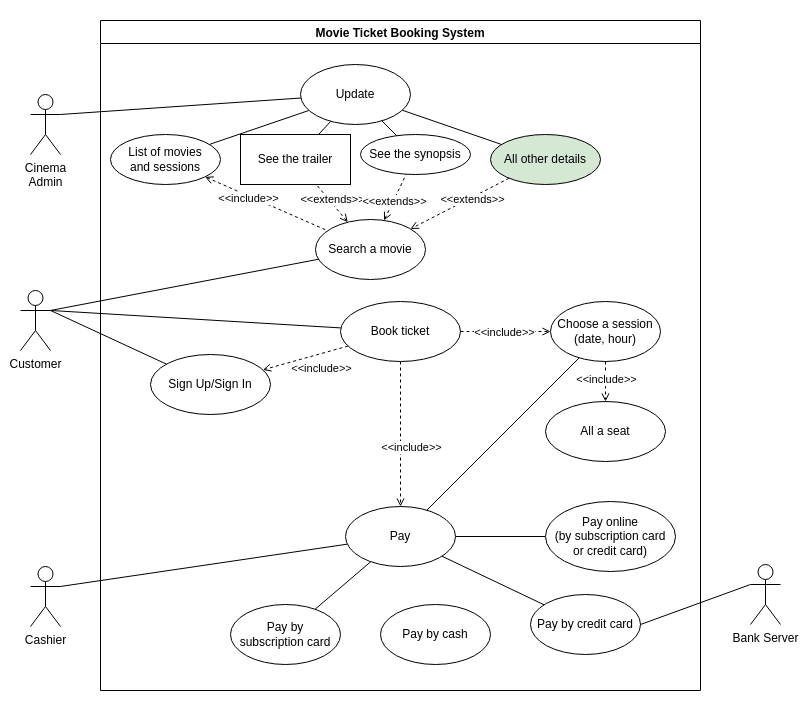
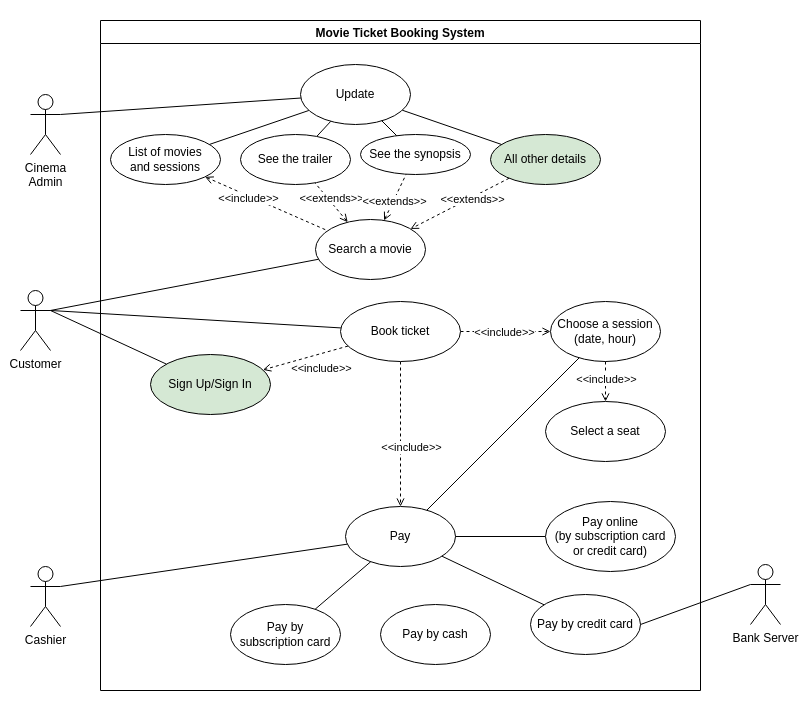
node "See the trailer": shape rectangle -> ellipse
node "Sign Up/Sign In": fillcolor #ffffff -> #d5e8d4
node "All a seat": label "All a seat" -> "Select a seat"
